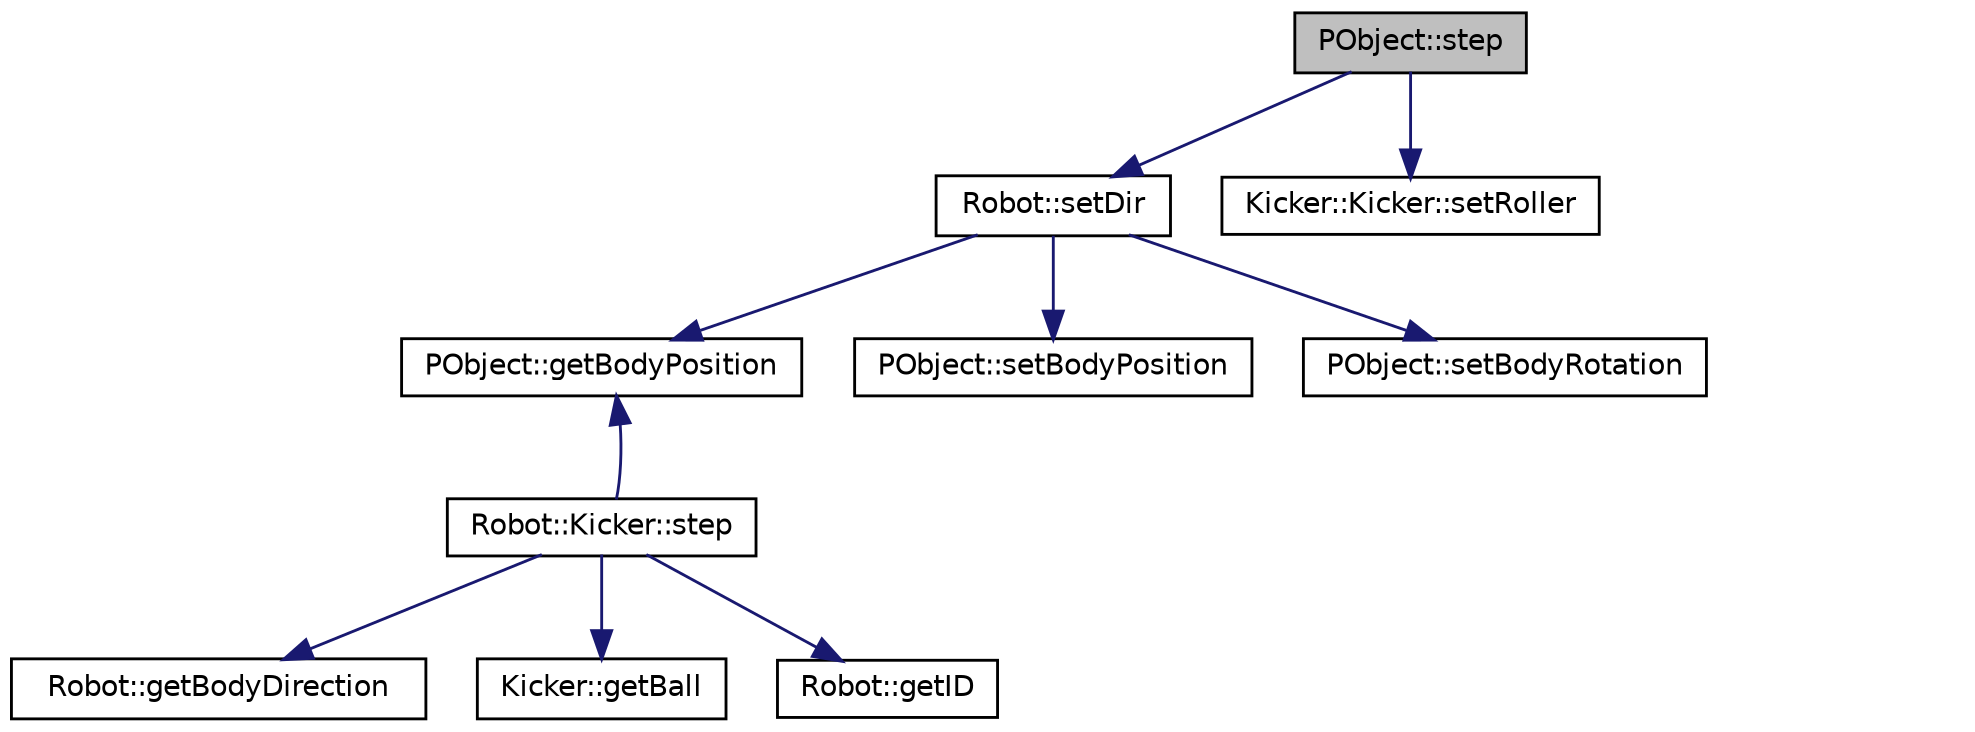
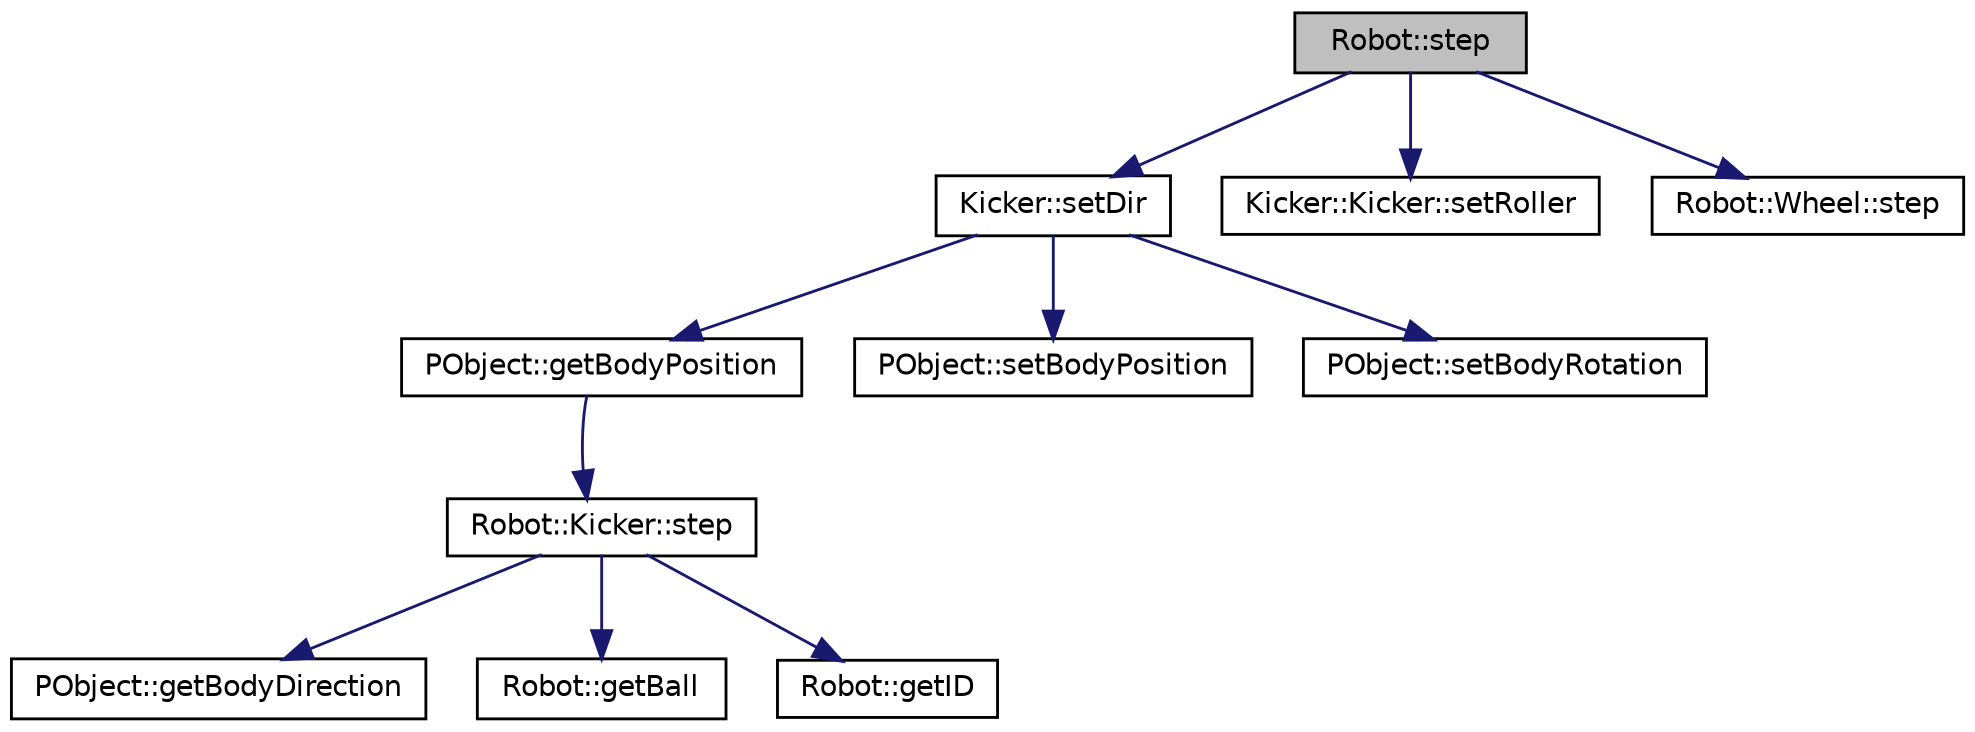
node "PObject::step": label "PObject::step" -> "Robot::step"
node "Robot::setDir": label "Robot::setDir" -> "Kicker::setDir"
node "Robot::Wheel::step": added
edge "Robot::Kicker::step" -> "PObject::getBodyPosition": reversed
node "Robot::getBodyDirection": label "Robot::getBodyDirection" -> "PObject::getBodyDirection"
node "Kicker::getBall": label "Kicker::getBall" -> "Robot::getBall"
